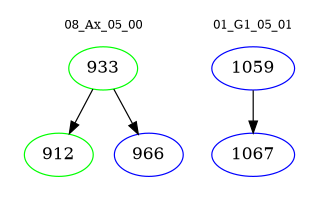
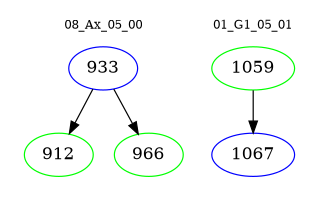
node "933": color green -> blue
node "1059": color blue -> green
node "966": color blue -> green
